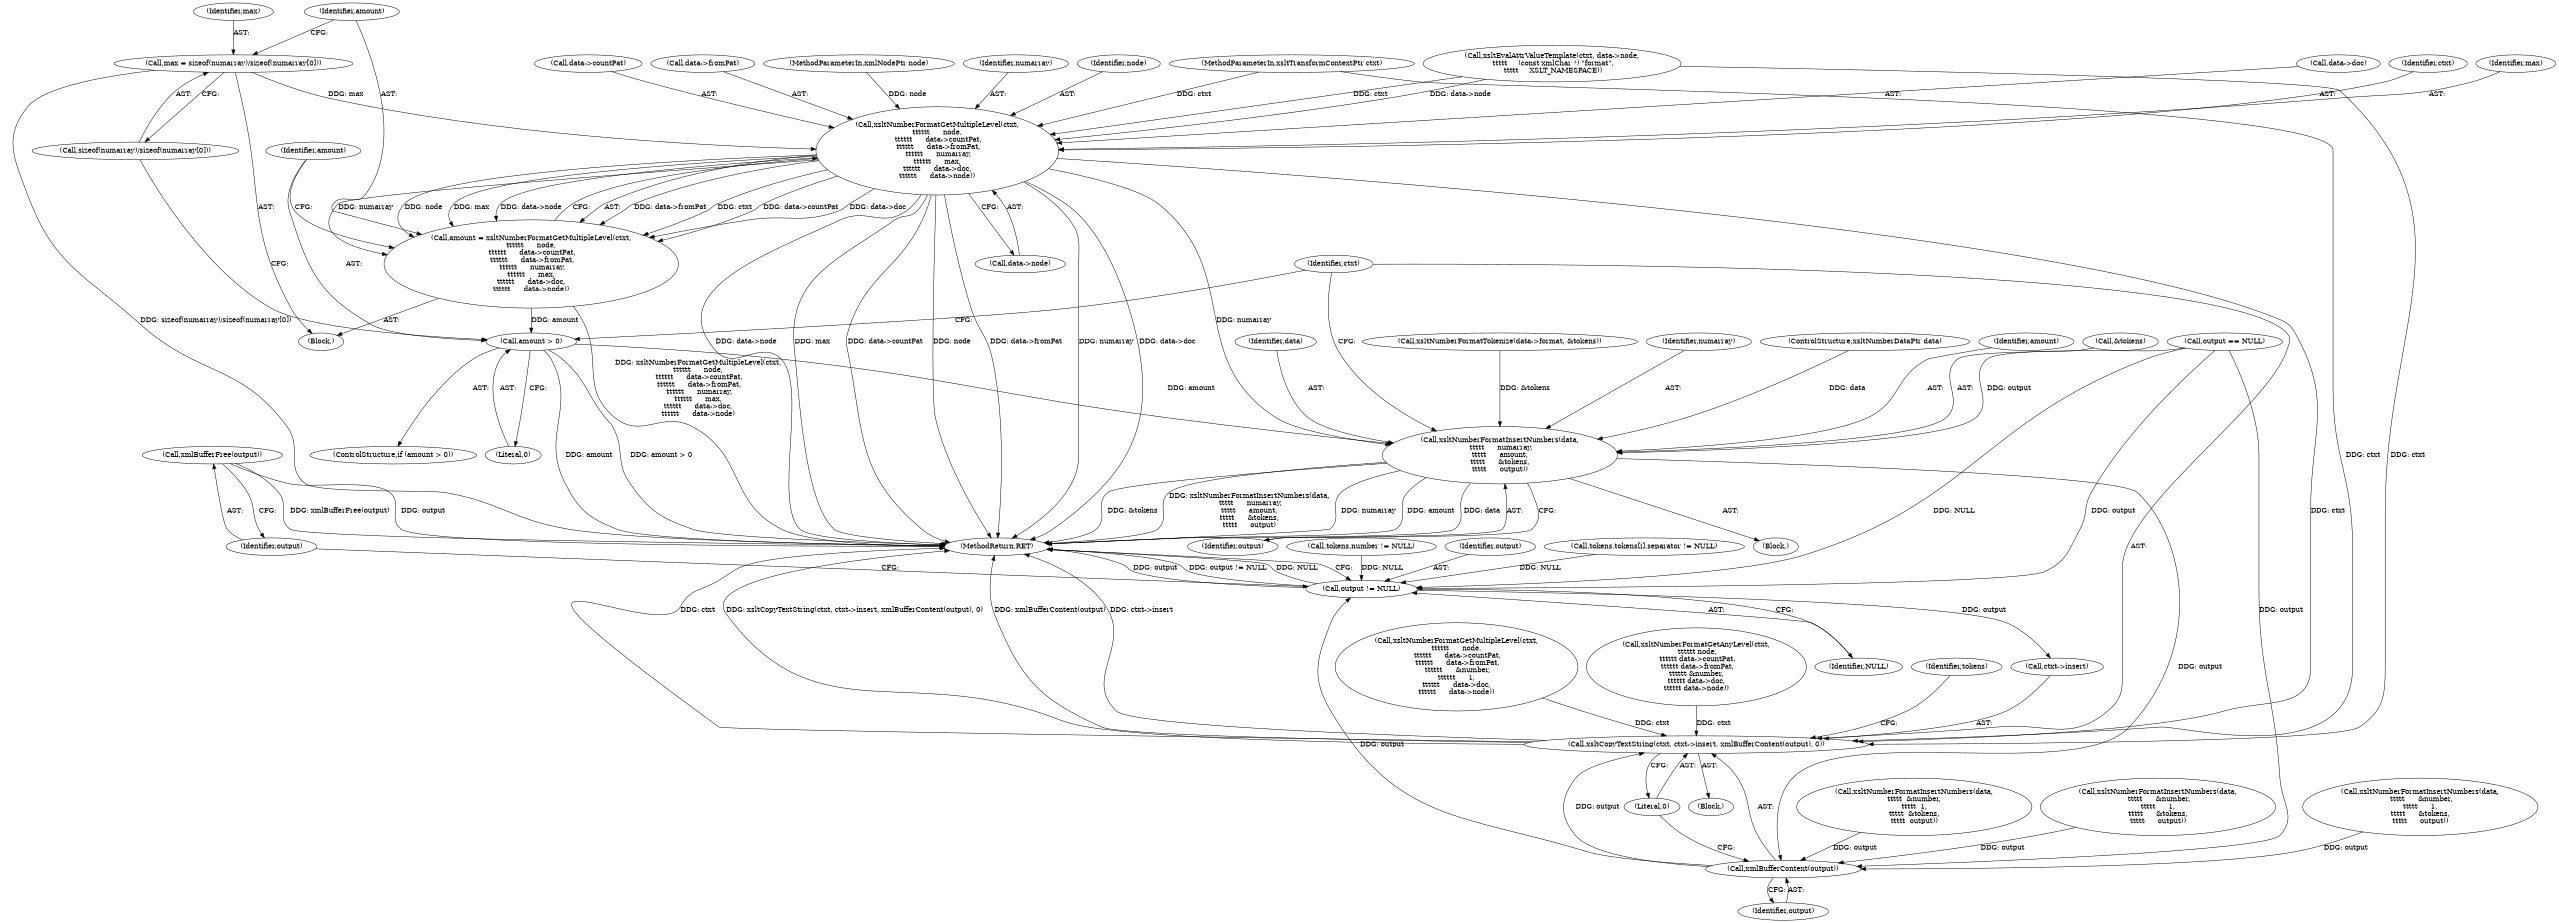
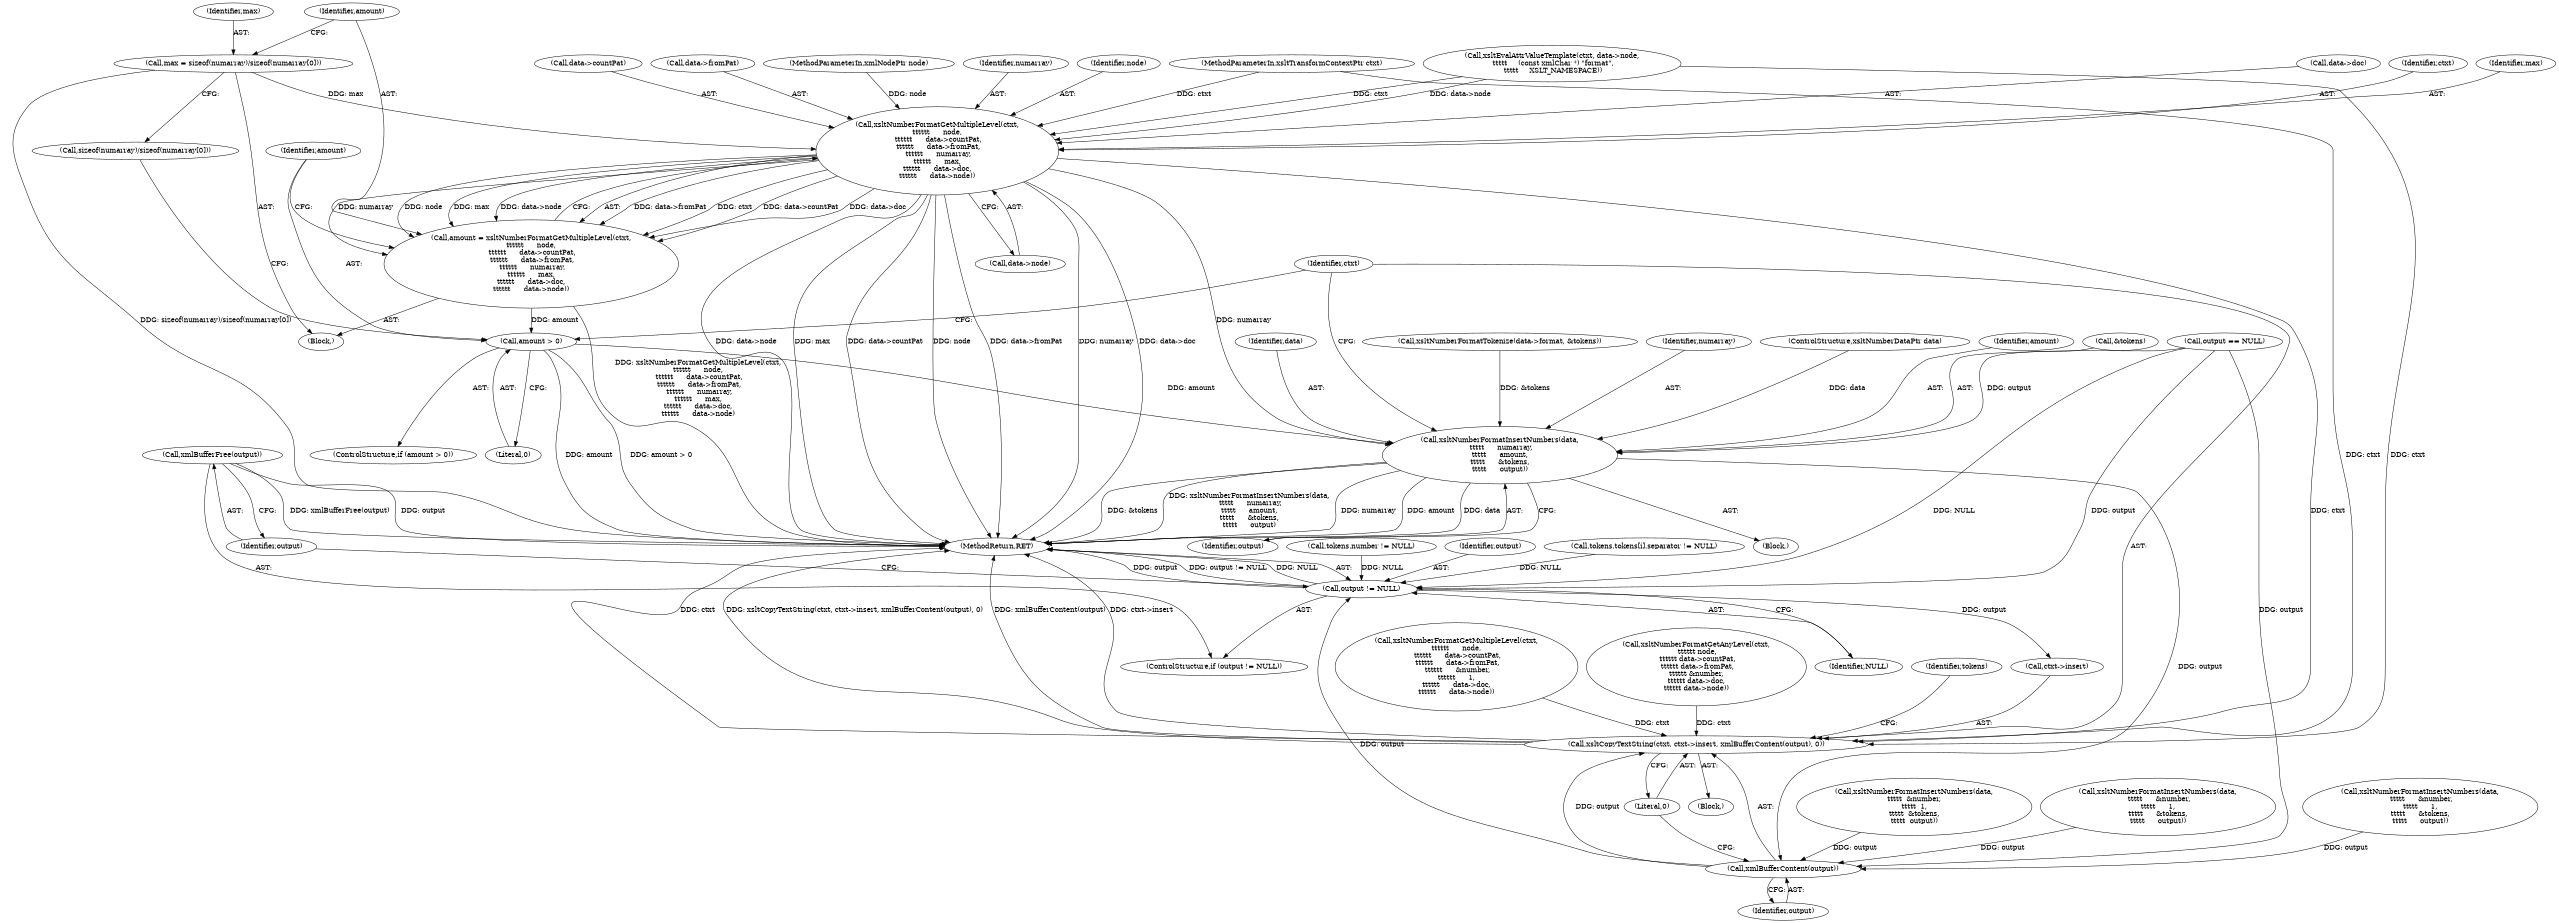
edge "(Call,sizeof(numarray)/sizeof(numarray[0]))" -> "(Call,max = sizeof(numarray)/sizeof(numarray[0]))": removed, label "AST:"
edge "(MethodReturn,RET)" -> "(Call,output != NULL)": label "CFG: " -> "AST: "
node "(ControlStructure,if (output != NULL))": added
